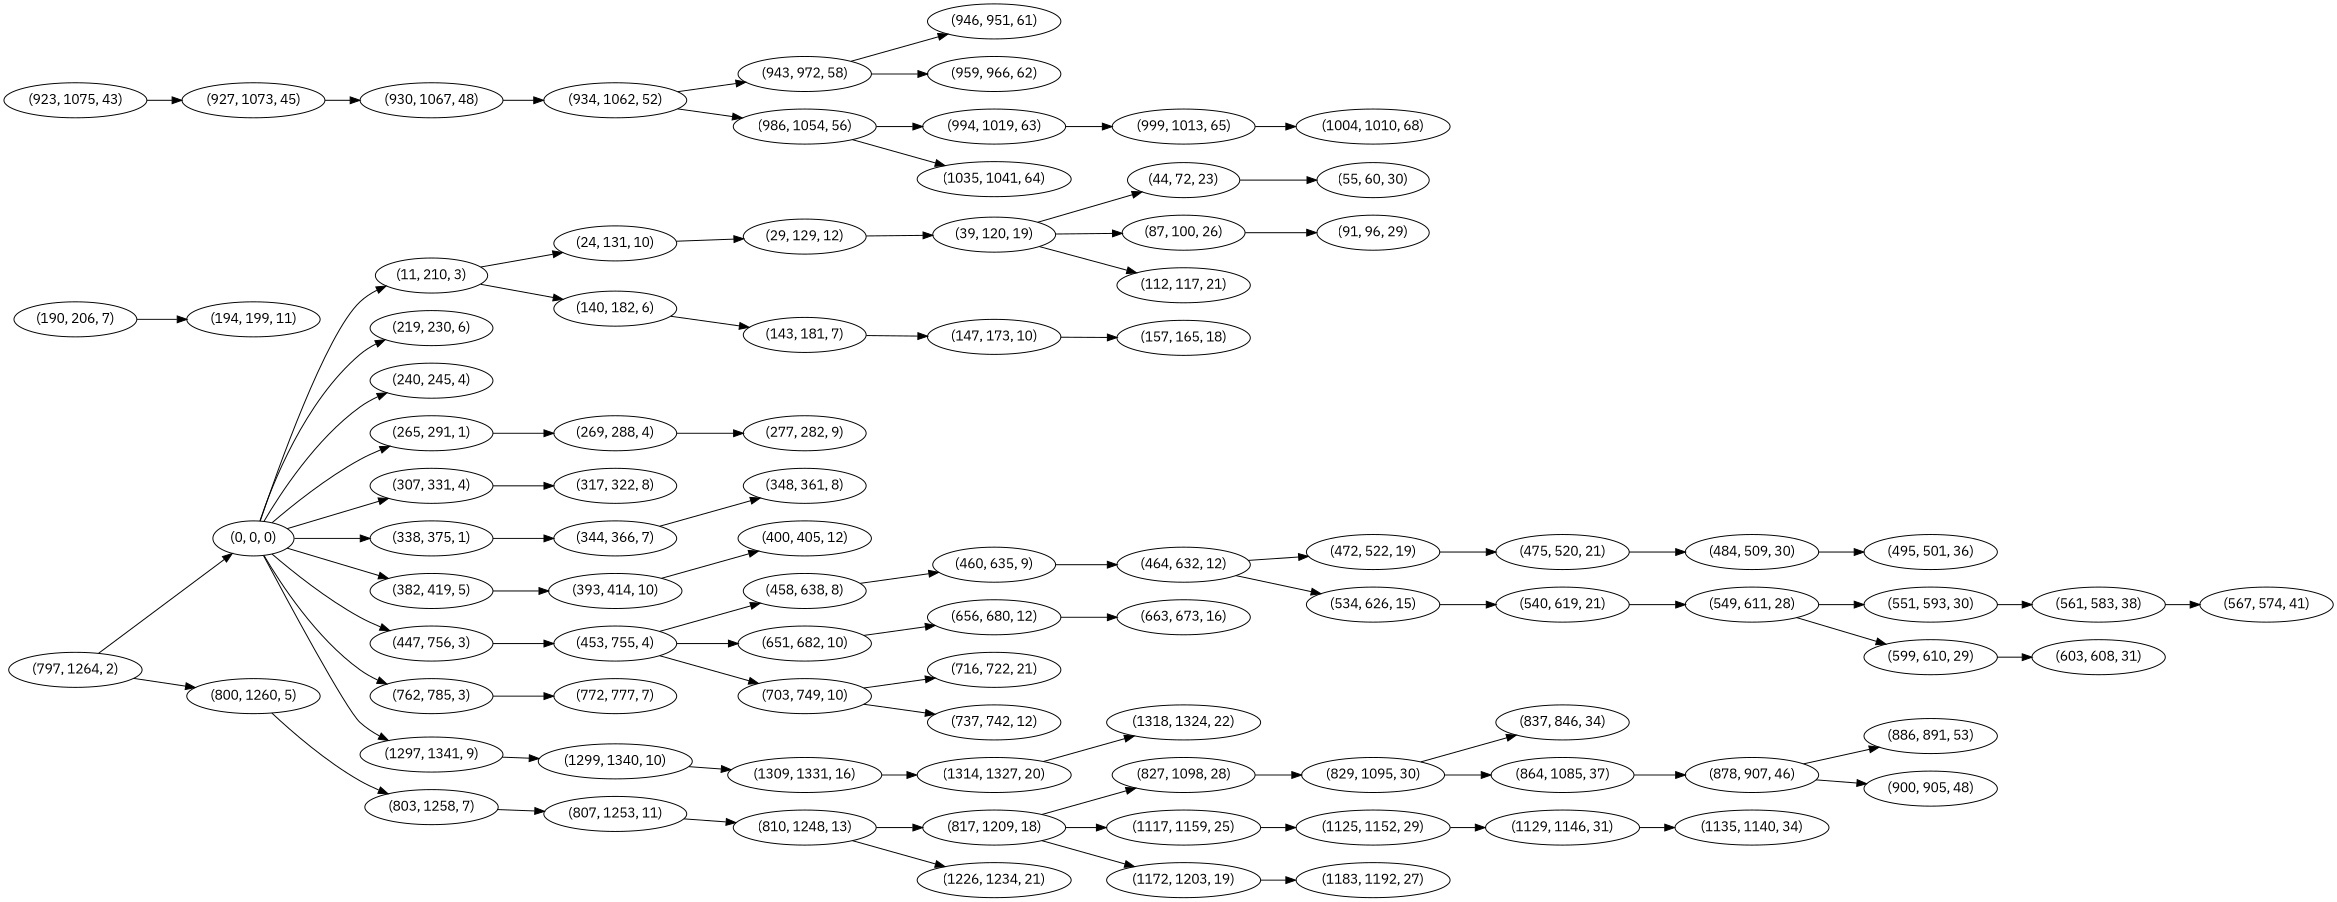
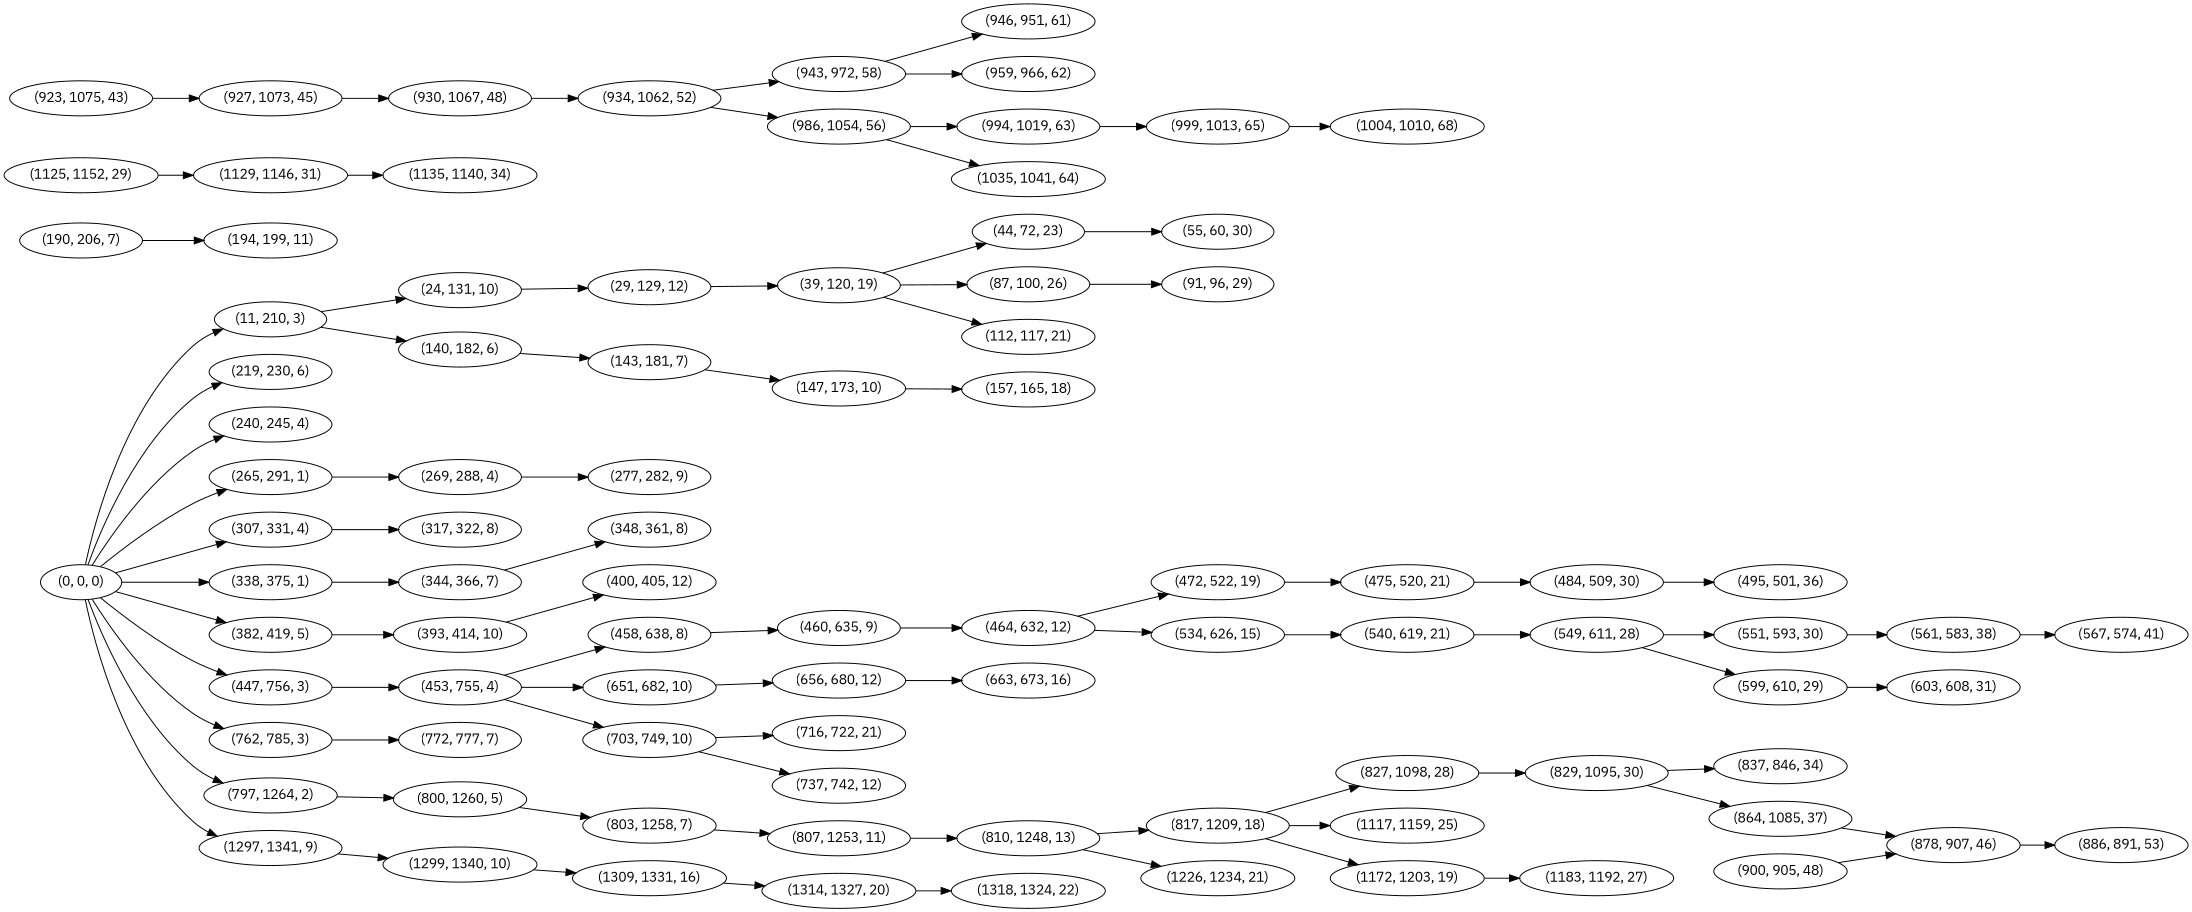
edge "(797, 1264, 2)" -> "(0, 0, 0)": reversed
edge "(878, 907, 46)" -> "(900, 905, 48)": reversed
edge "(1117, 1159, 25)" -> "(1125, 1152, 29)": removed
